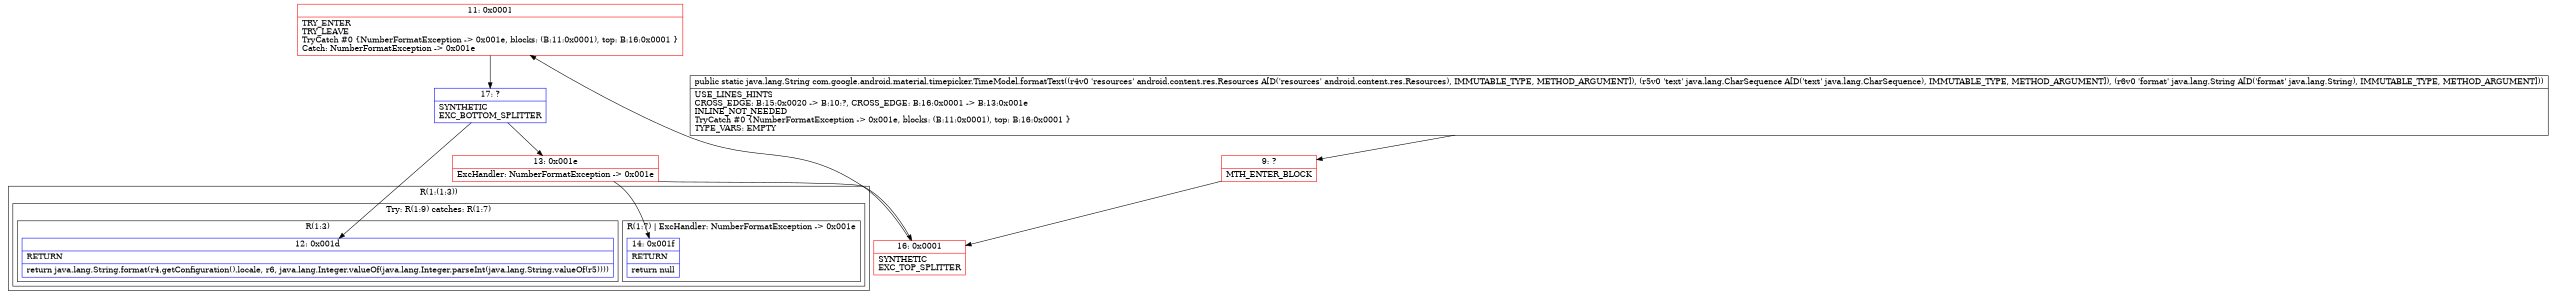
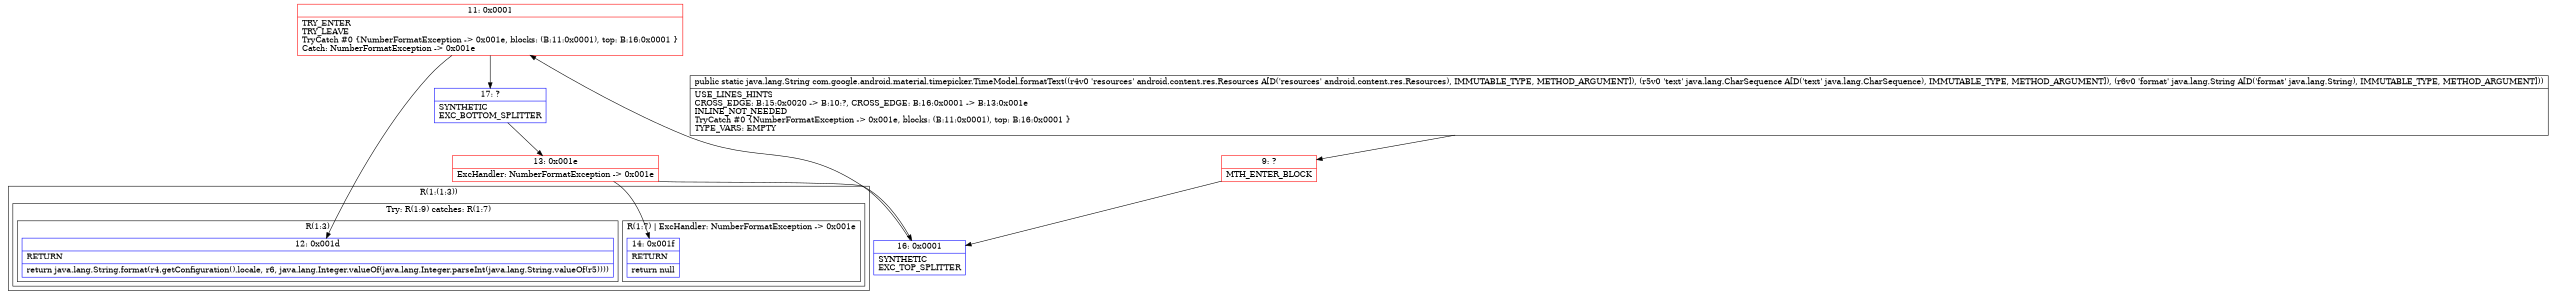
edge "17: ?" -> "12: 0x001d": now "11: 0x0001" -> "12: 0x001d"
node "16: 0x0001": color red -> blue
